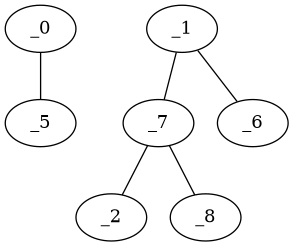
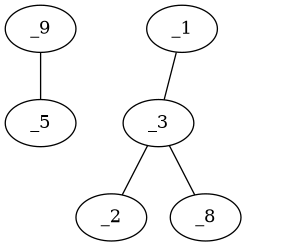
node "_0": label "_0" -> "_9"
node "_7": label "_7" -> "_3"
node "_6": removed
